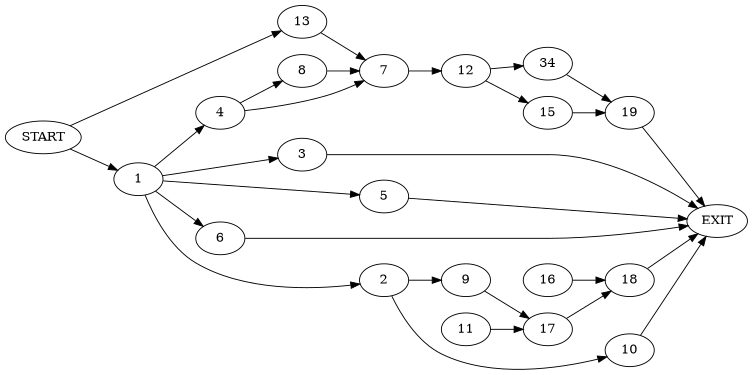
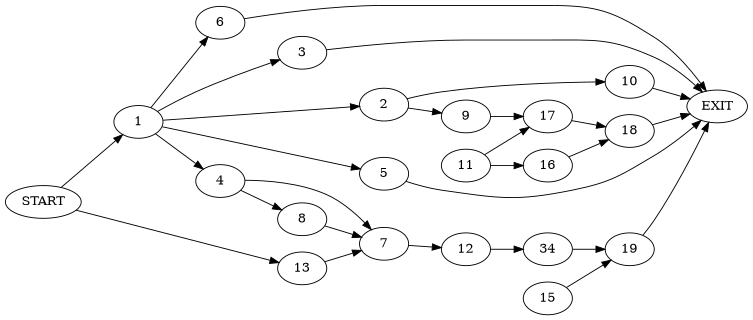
edge "12" -> "15": removed
edge "11" -> "16": added
